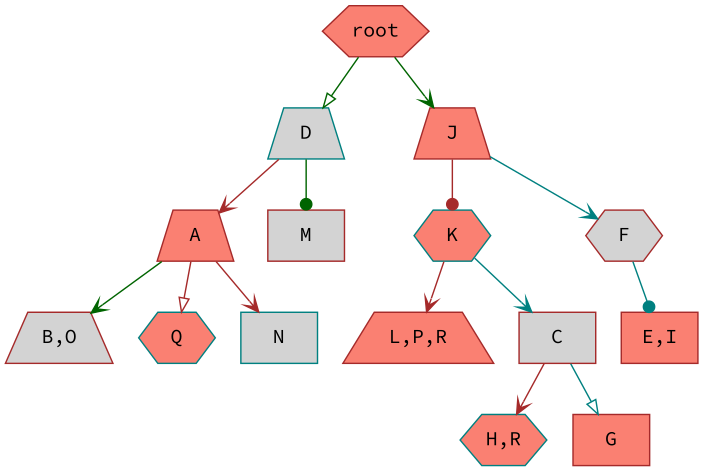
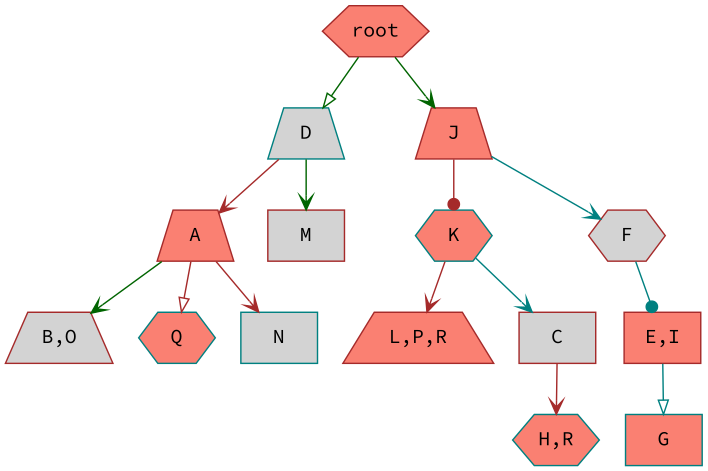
edge "D" -> "M": arrowhead dot -> vee
edge "C" -> "G": now "E,I" -> "G"
node "G": color brown -> teal
